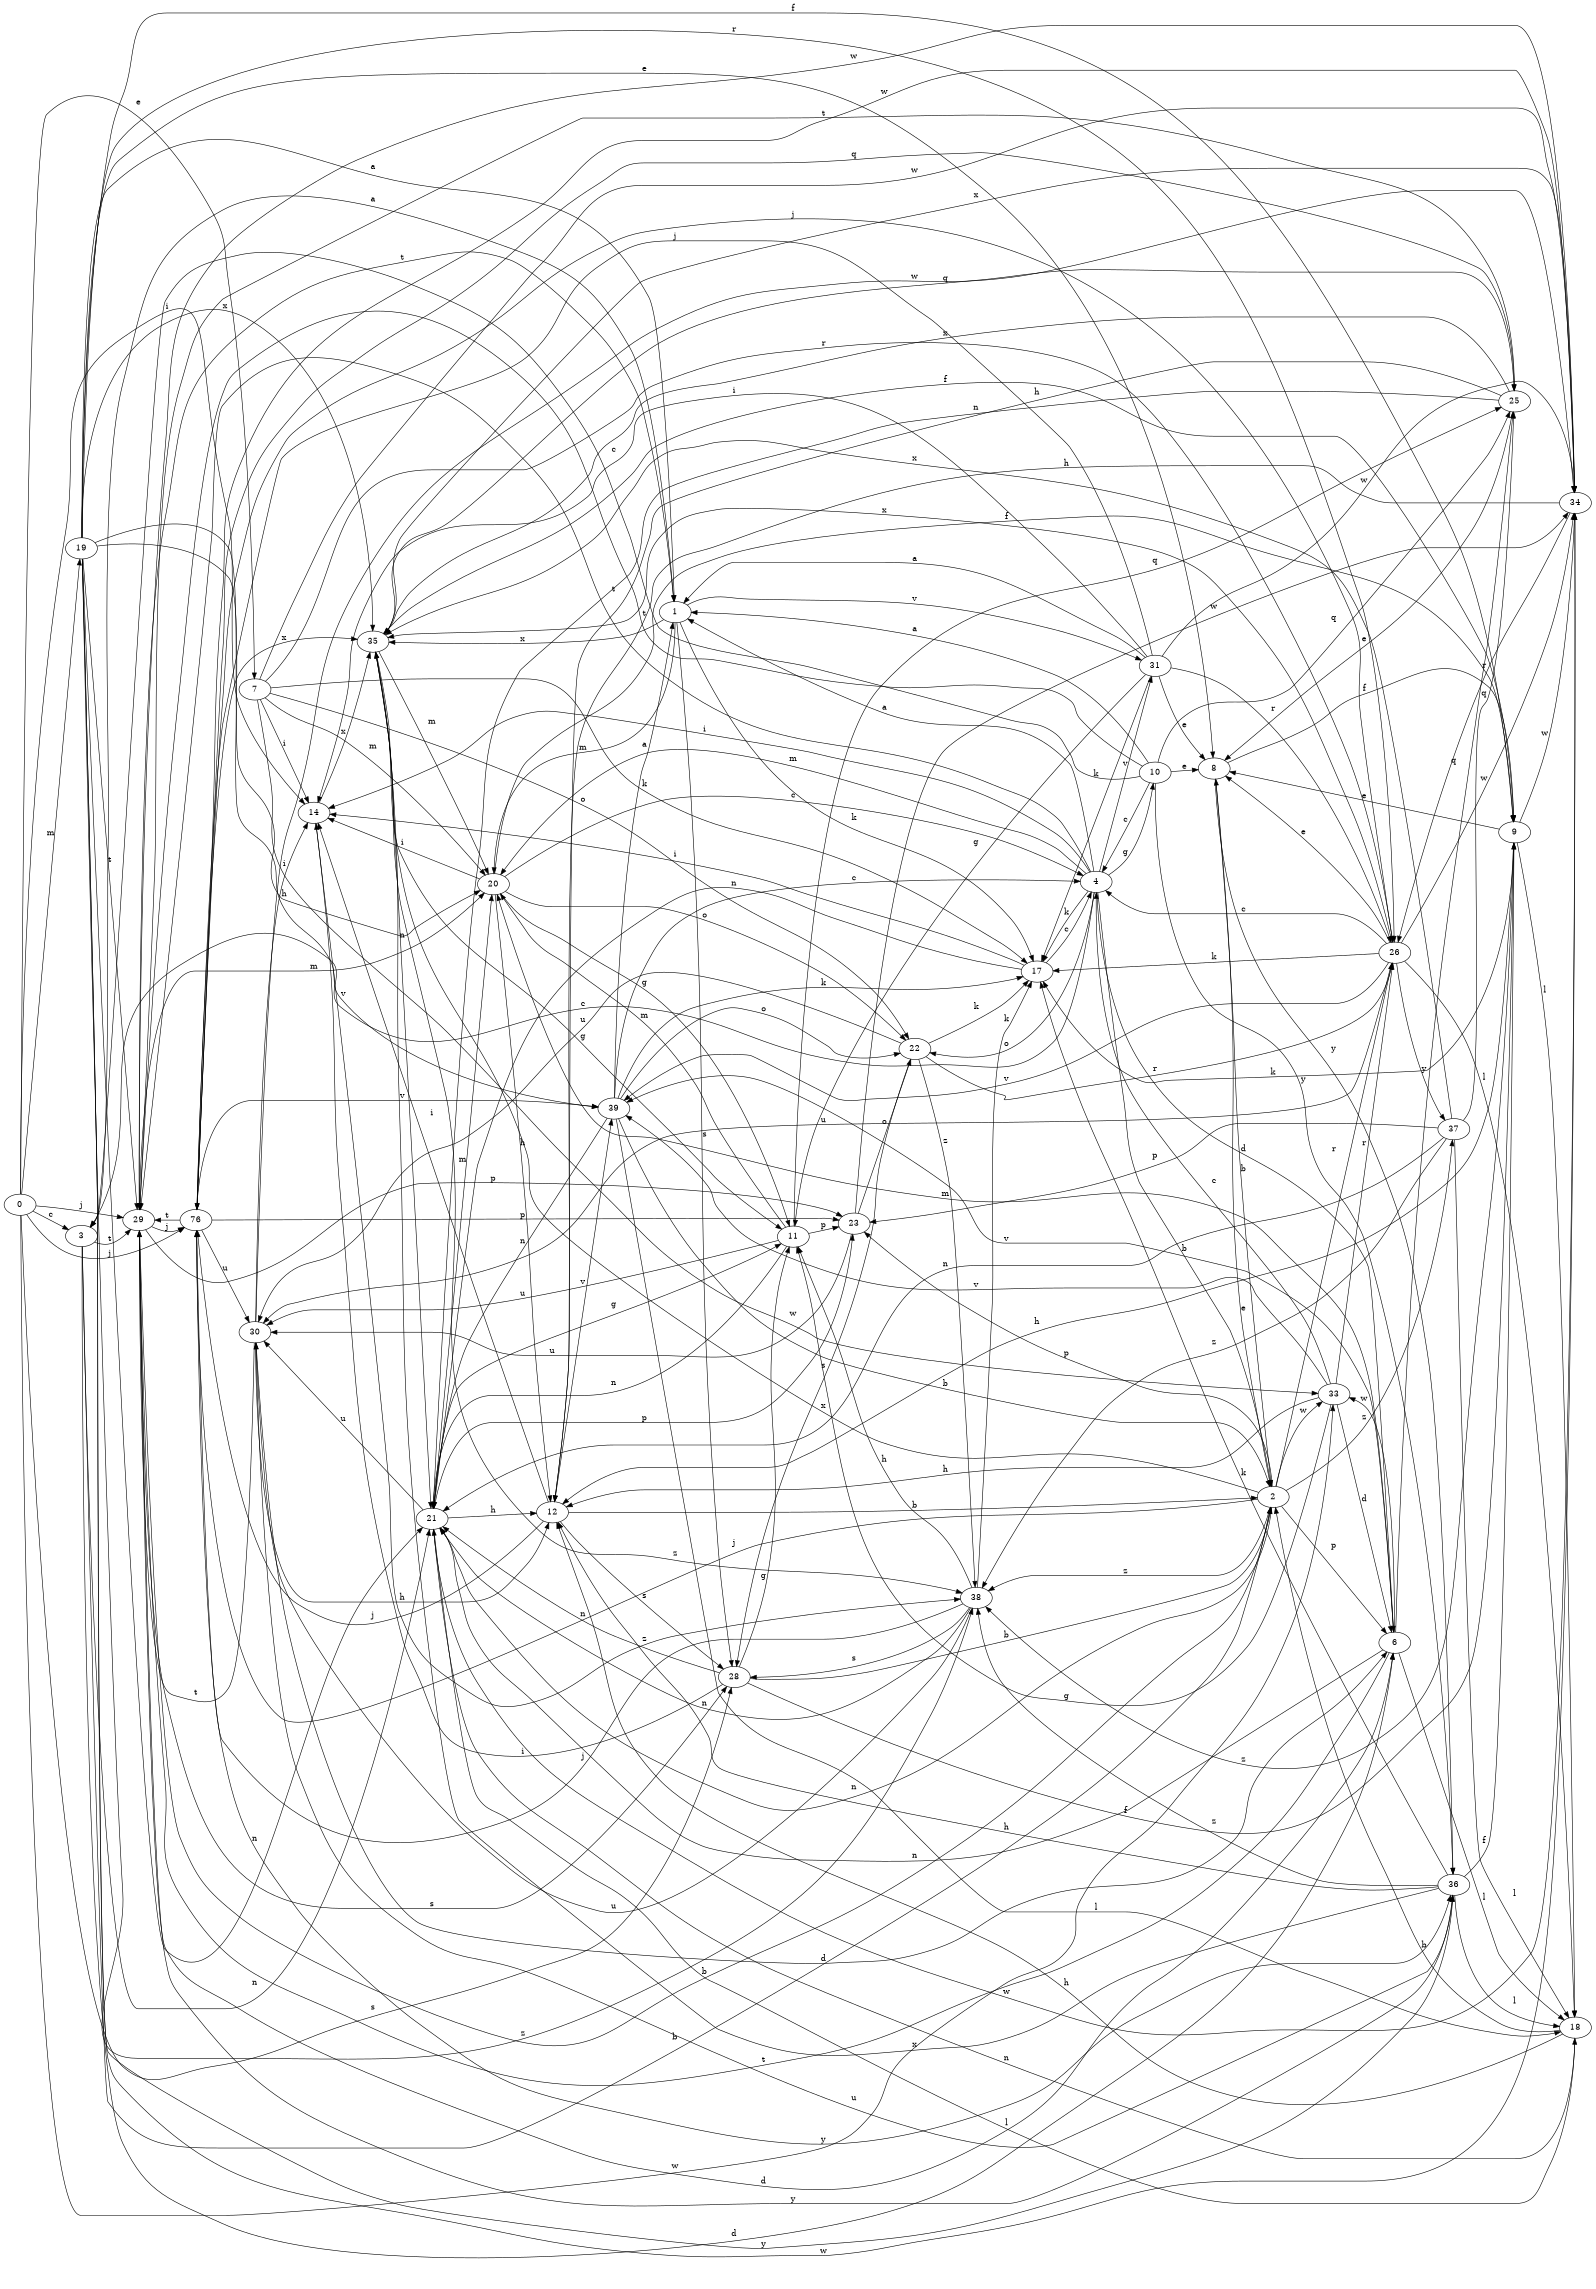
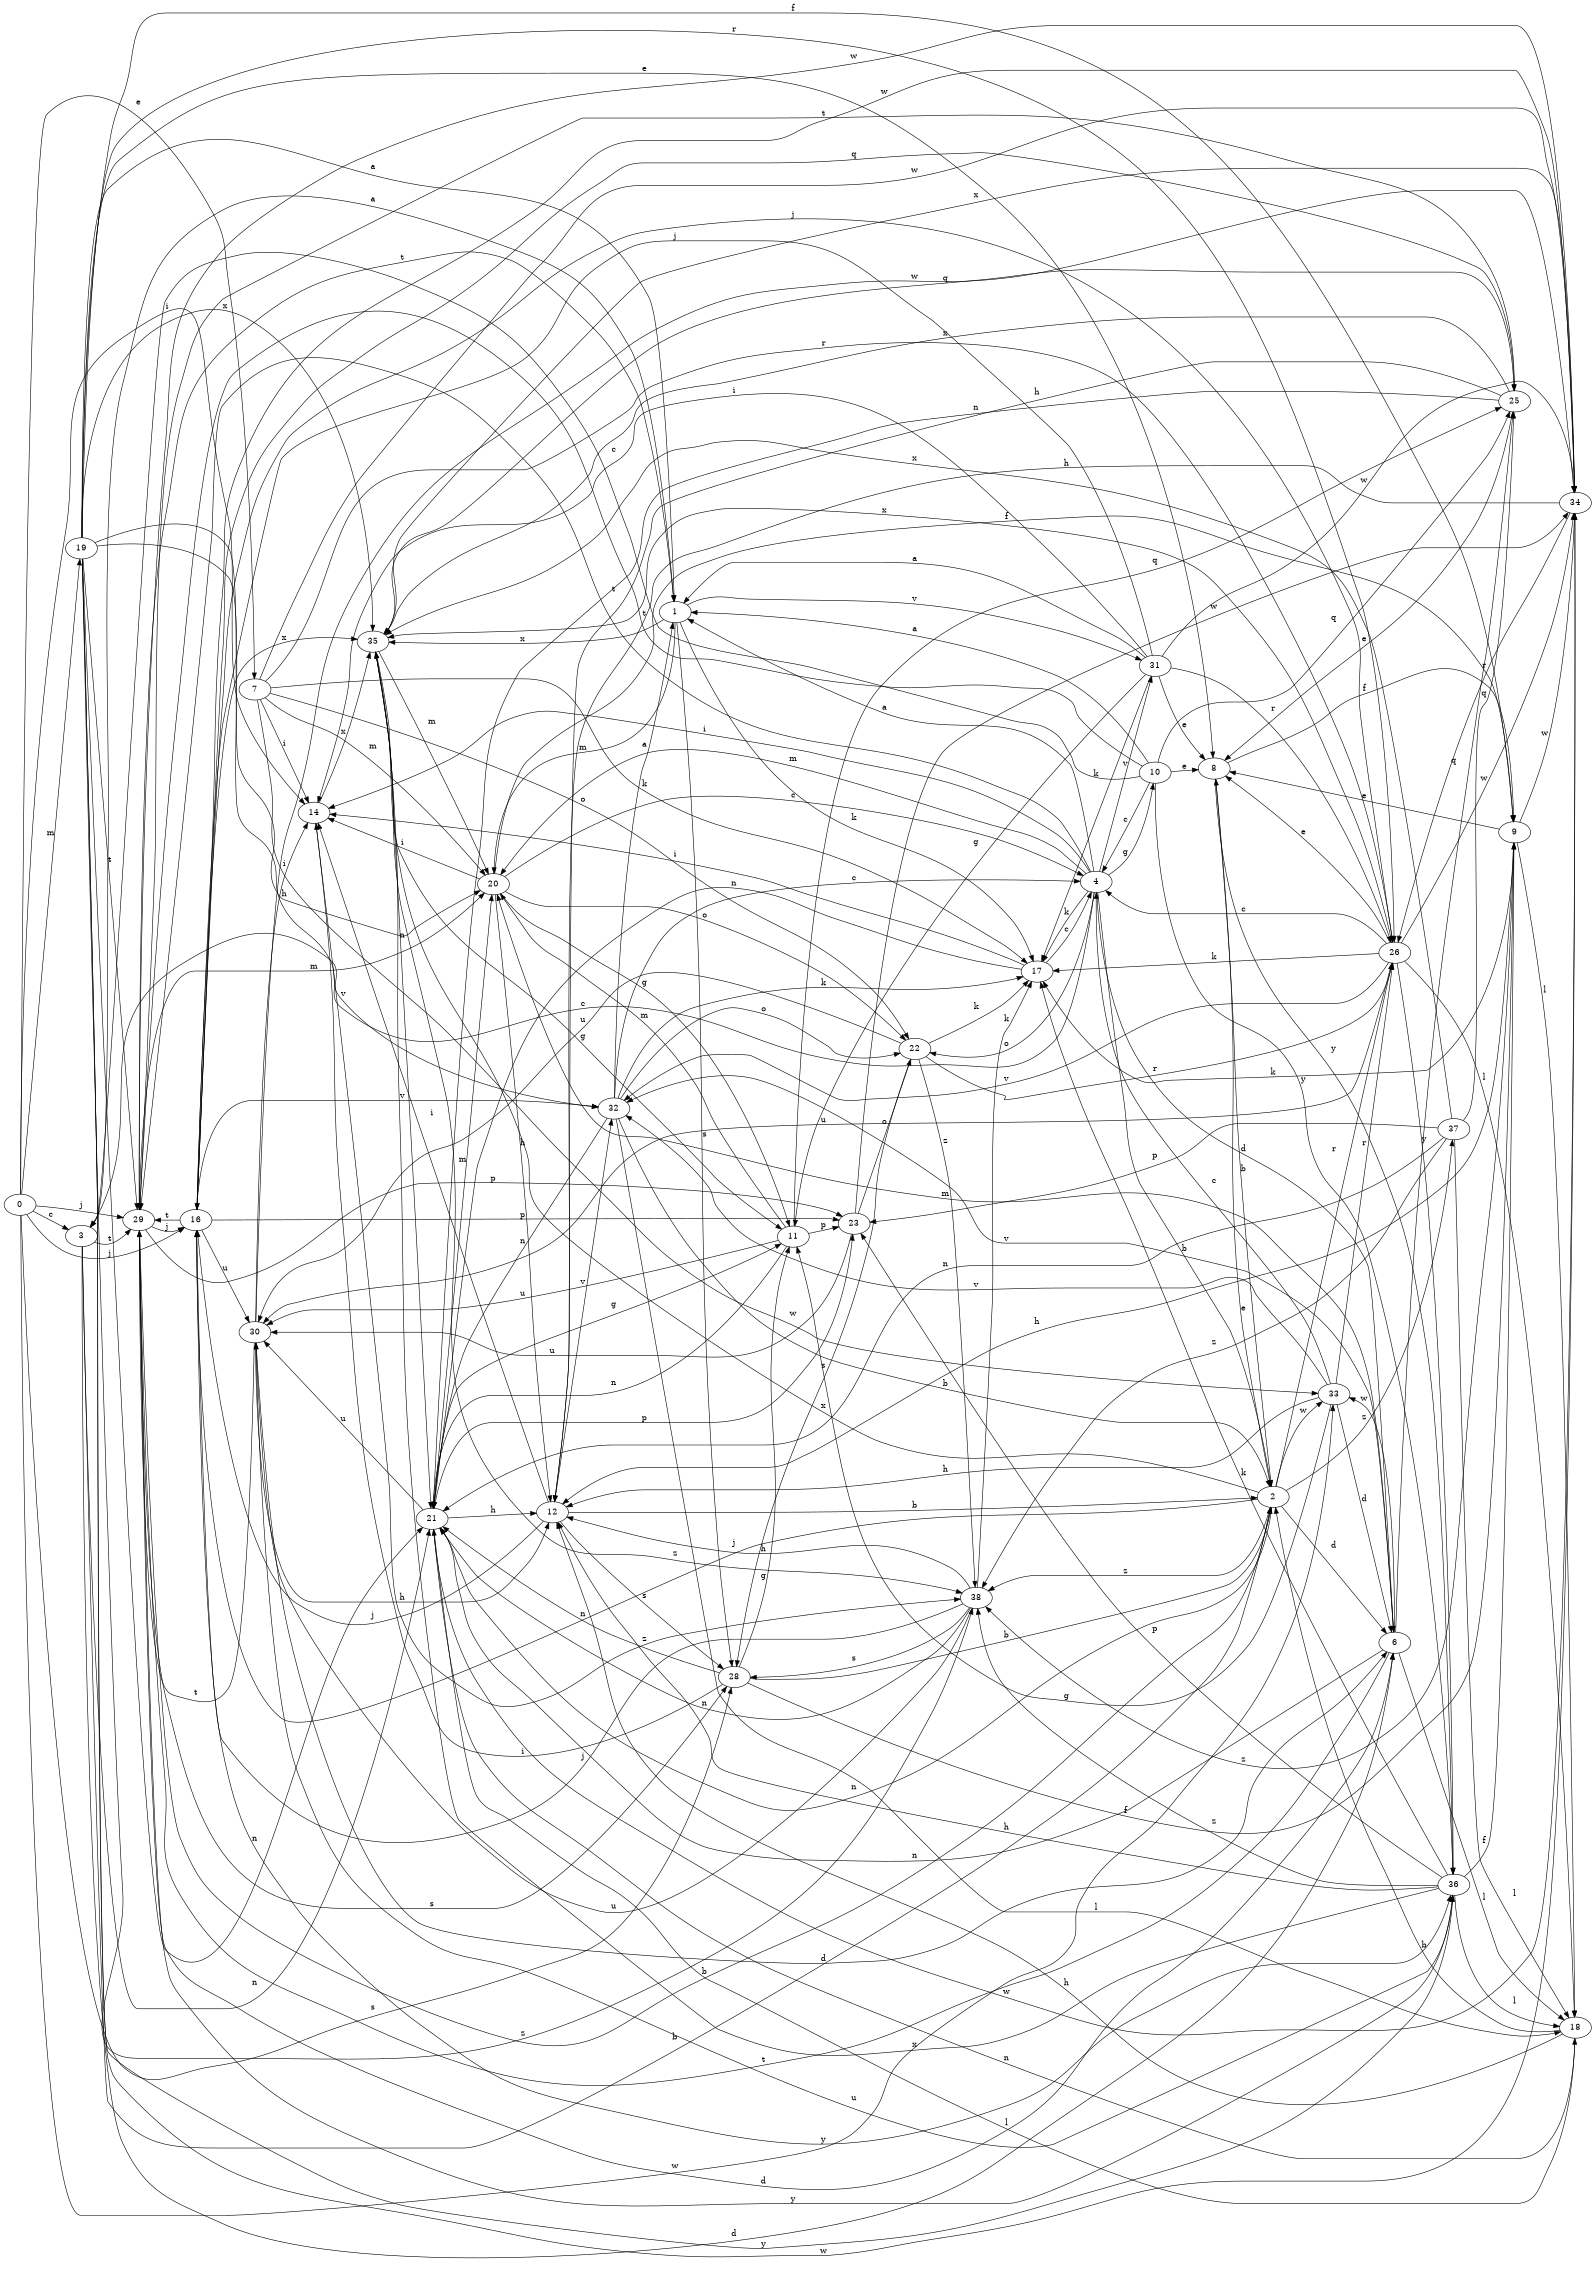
edge "35" -> "9": removed, label "f"
edge "26" -> "37": now "26" -> "36"
node "39": label "39" -> "32"
node "76": label "76" -> "16"
edge "2" -> "23": now "36" -> "23"
edge "38" -> "11": now "38" -> "12"
edge "2" -> "6": label "p" -> "d"
